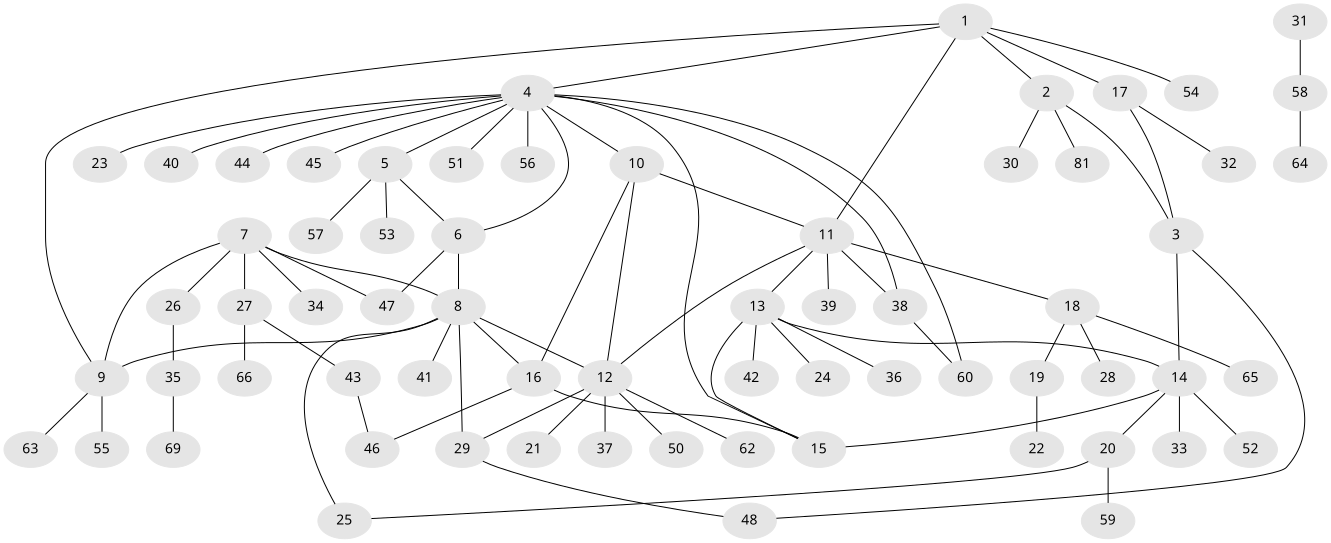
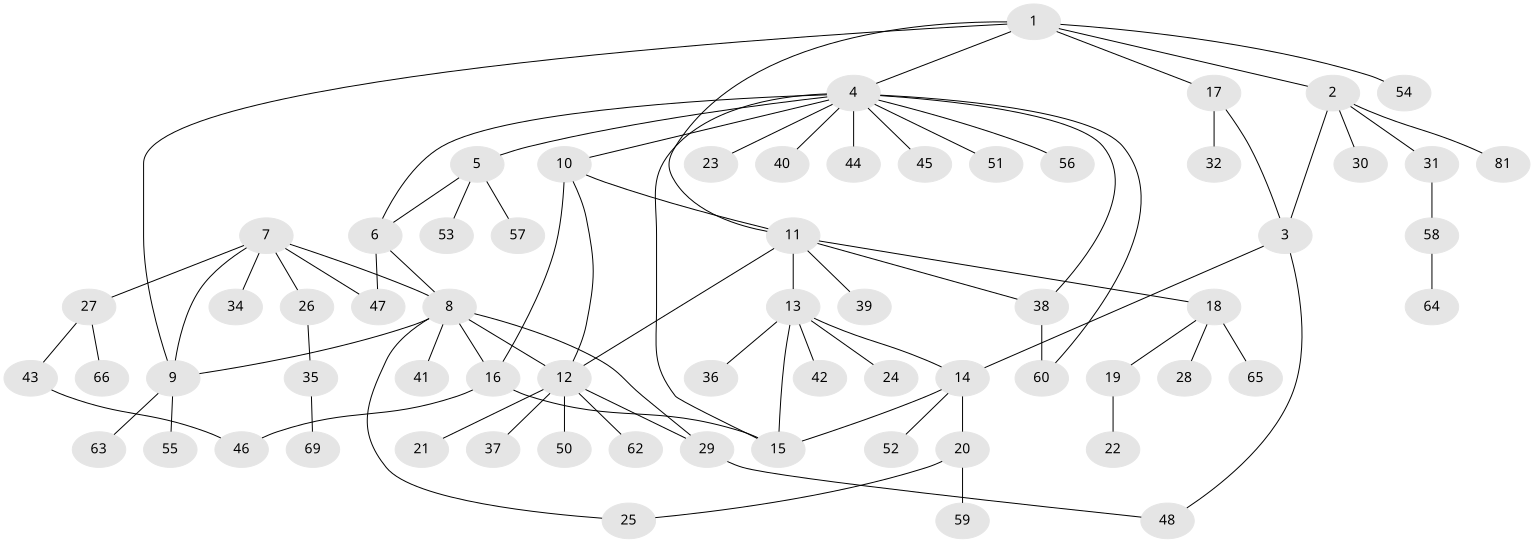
edge "2" -- "31": added
node "33": removed
